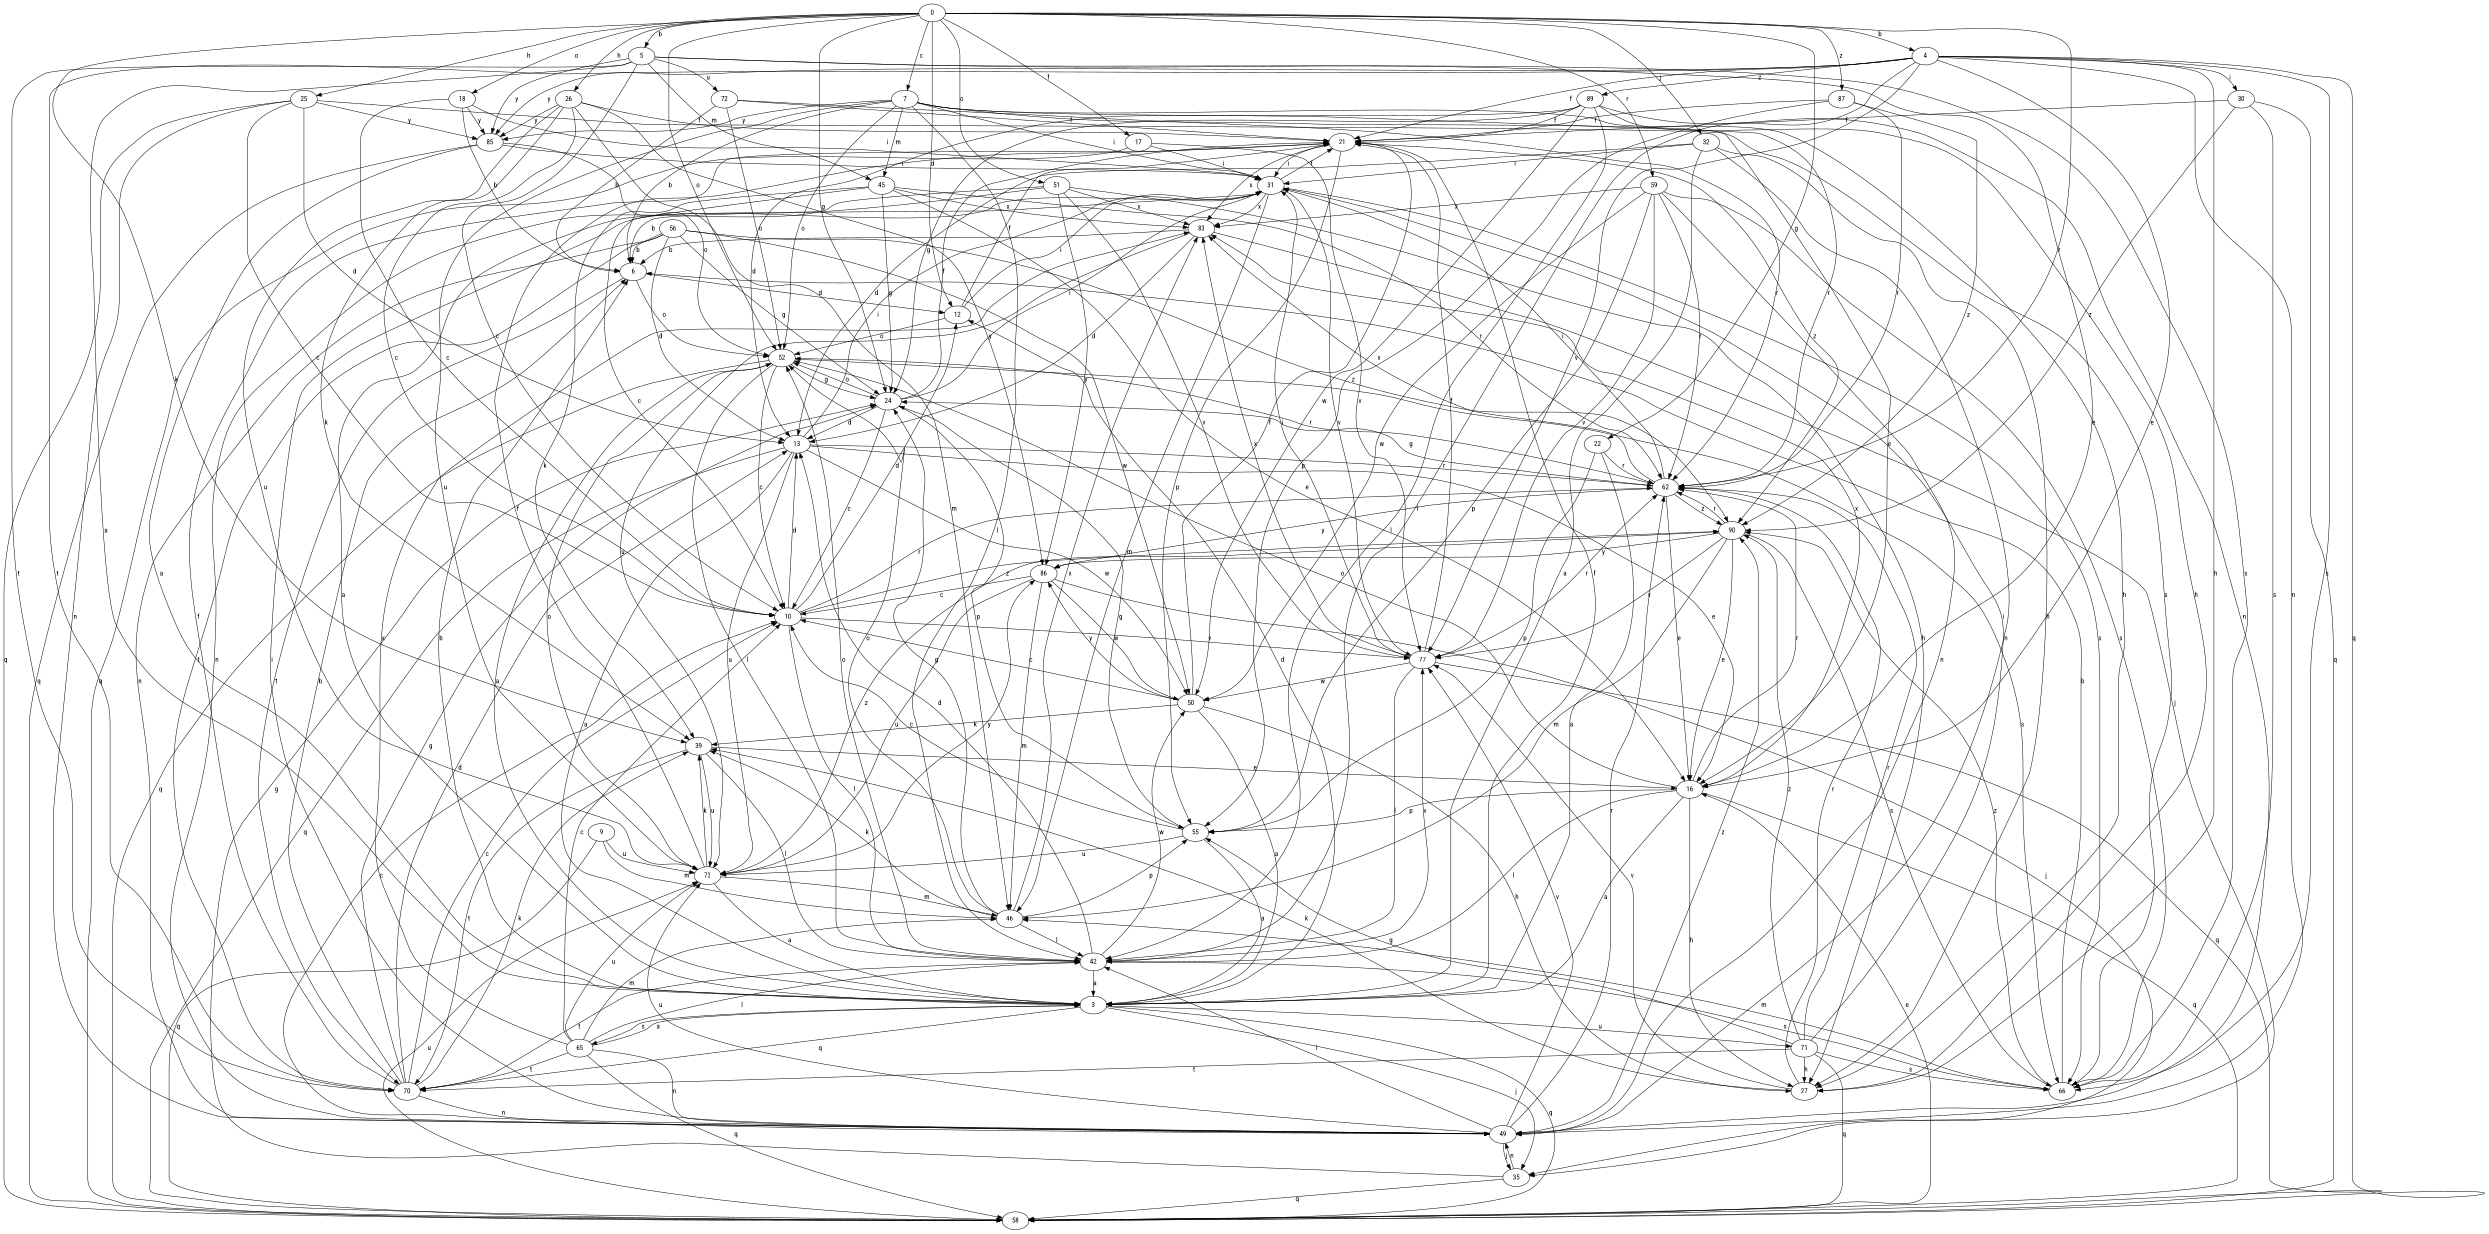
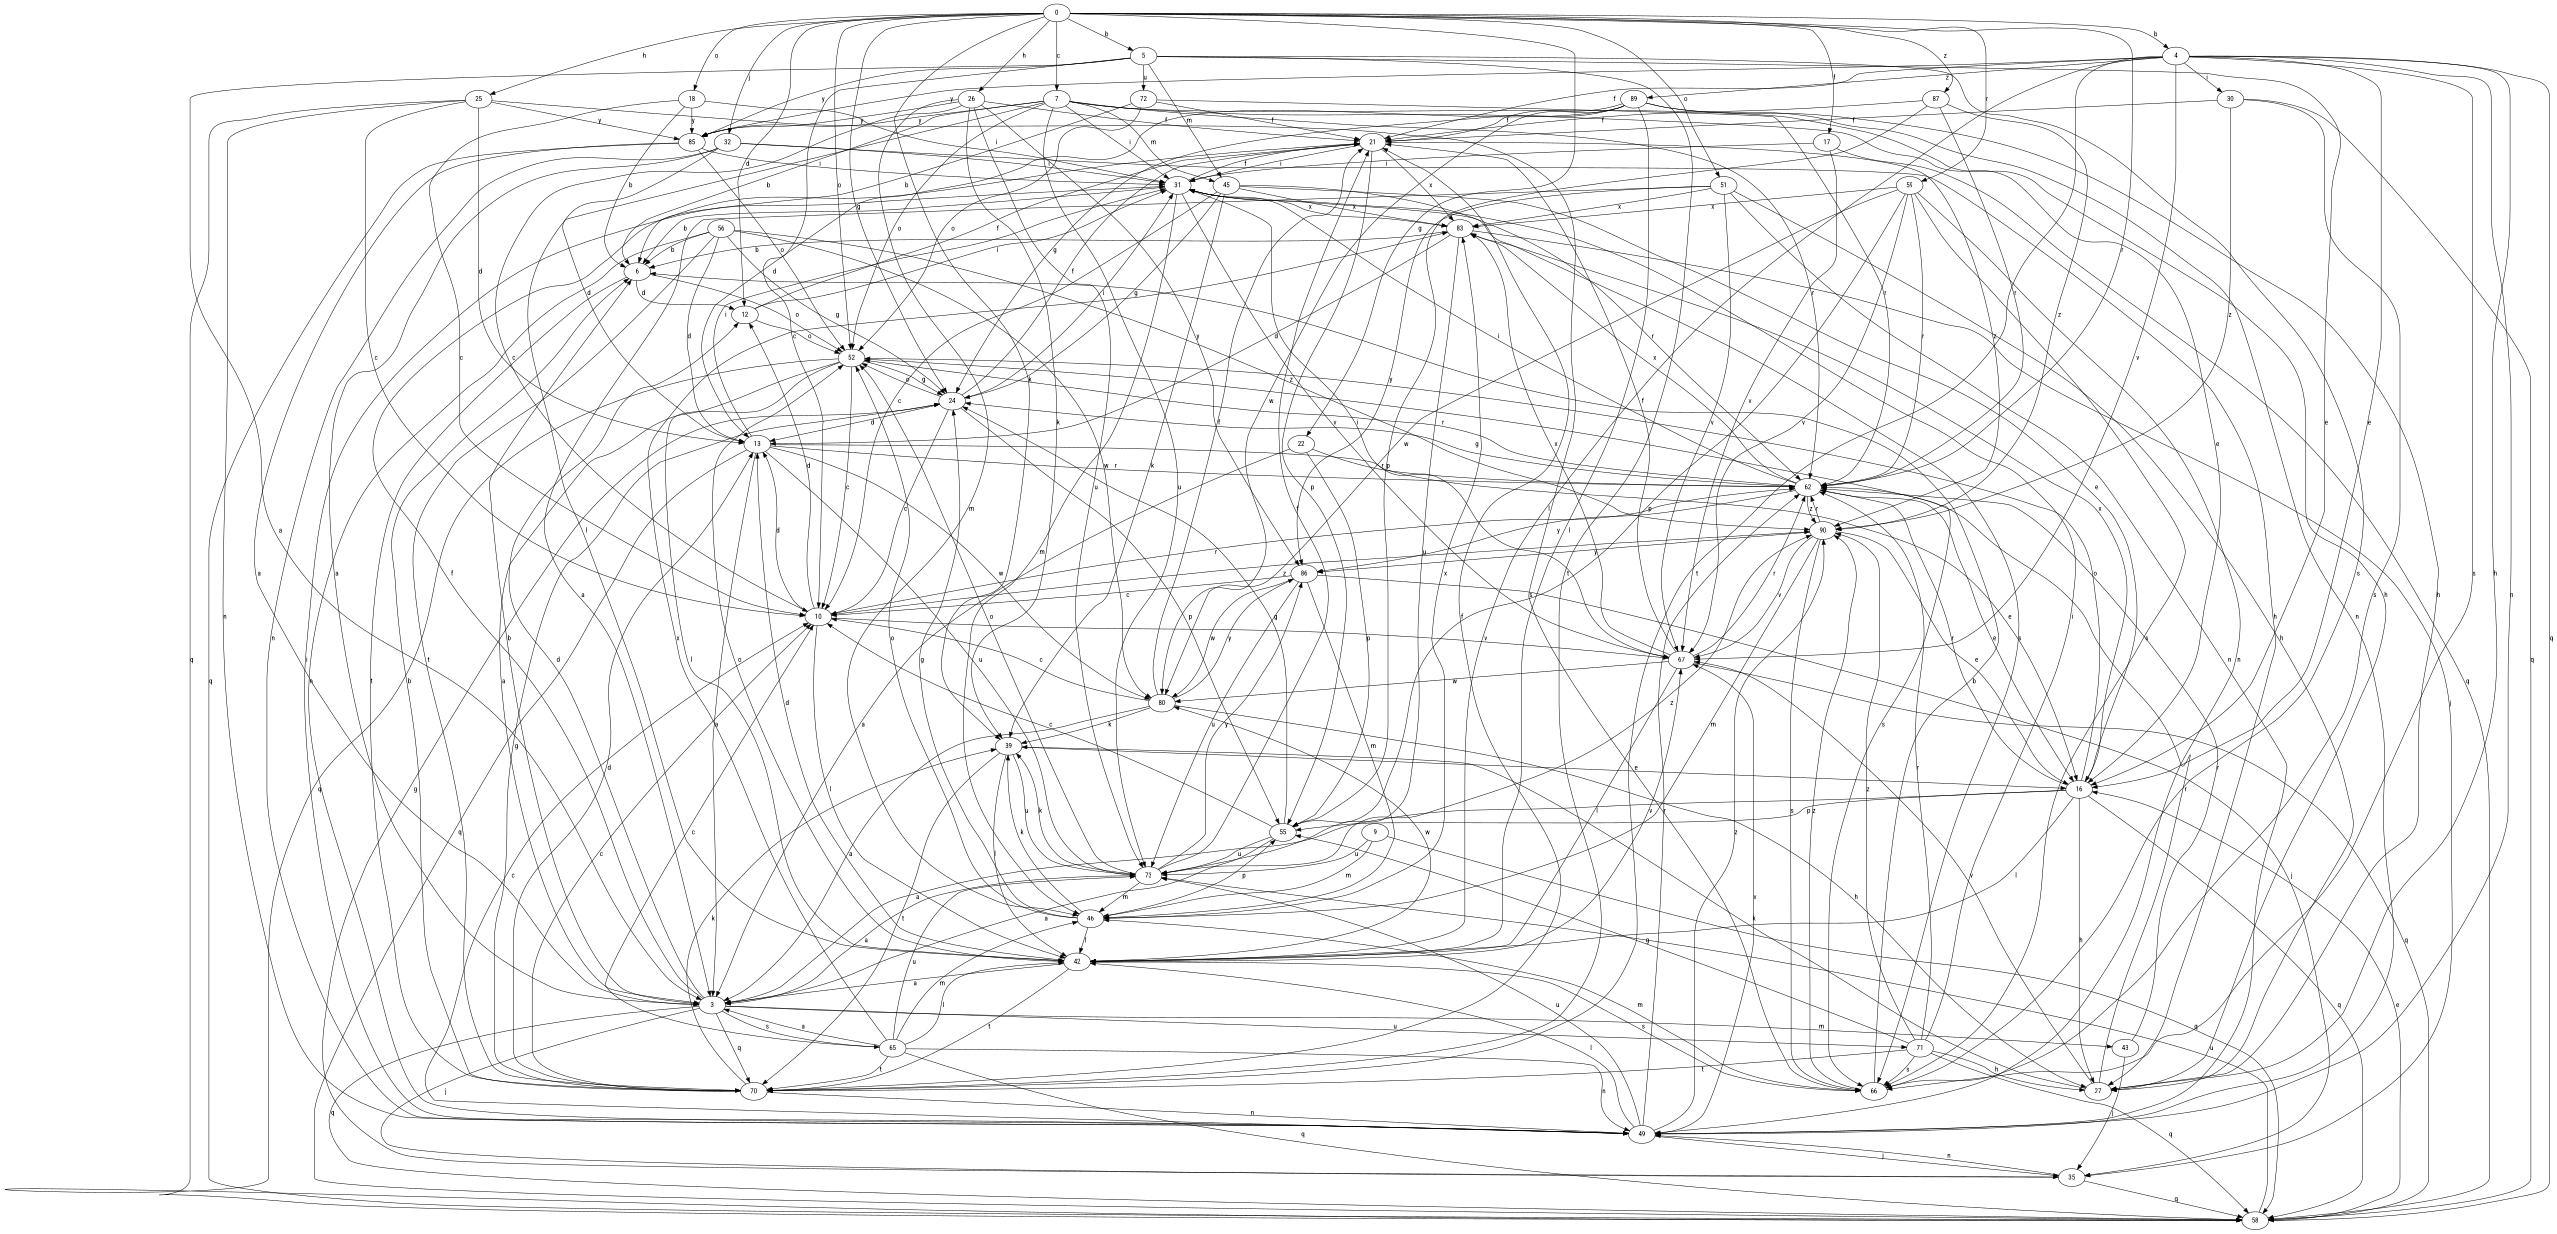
node "77": label "77" -> "67"
node "50": label "50" -> "80"
node "43": added
